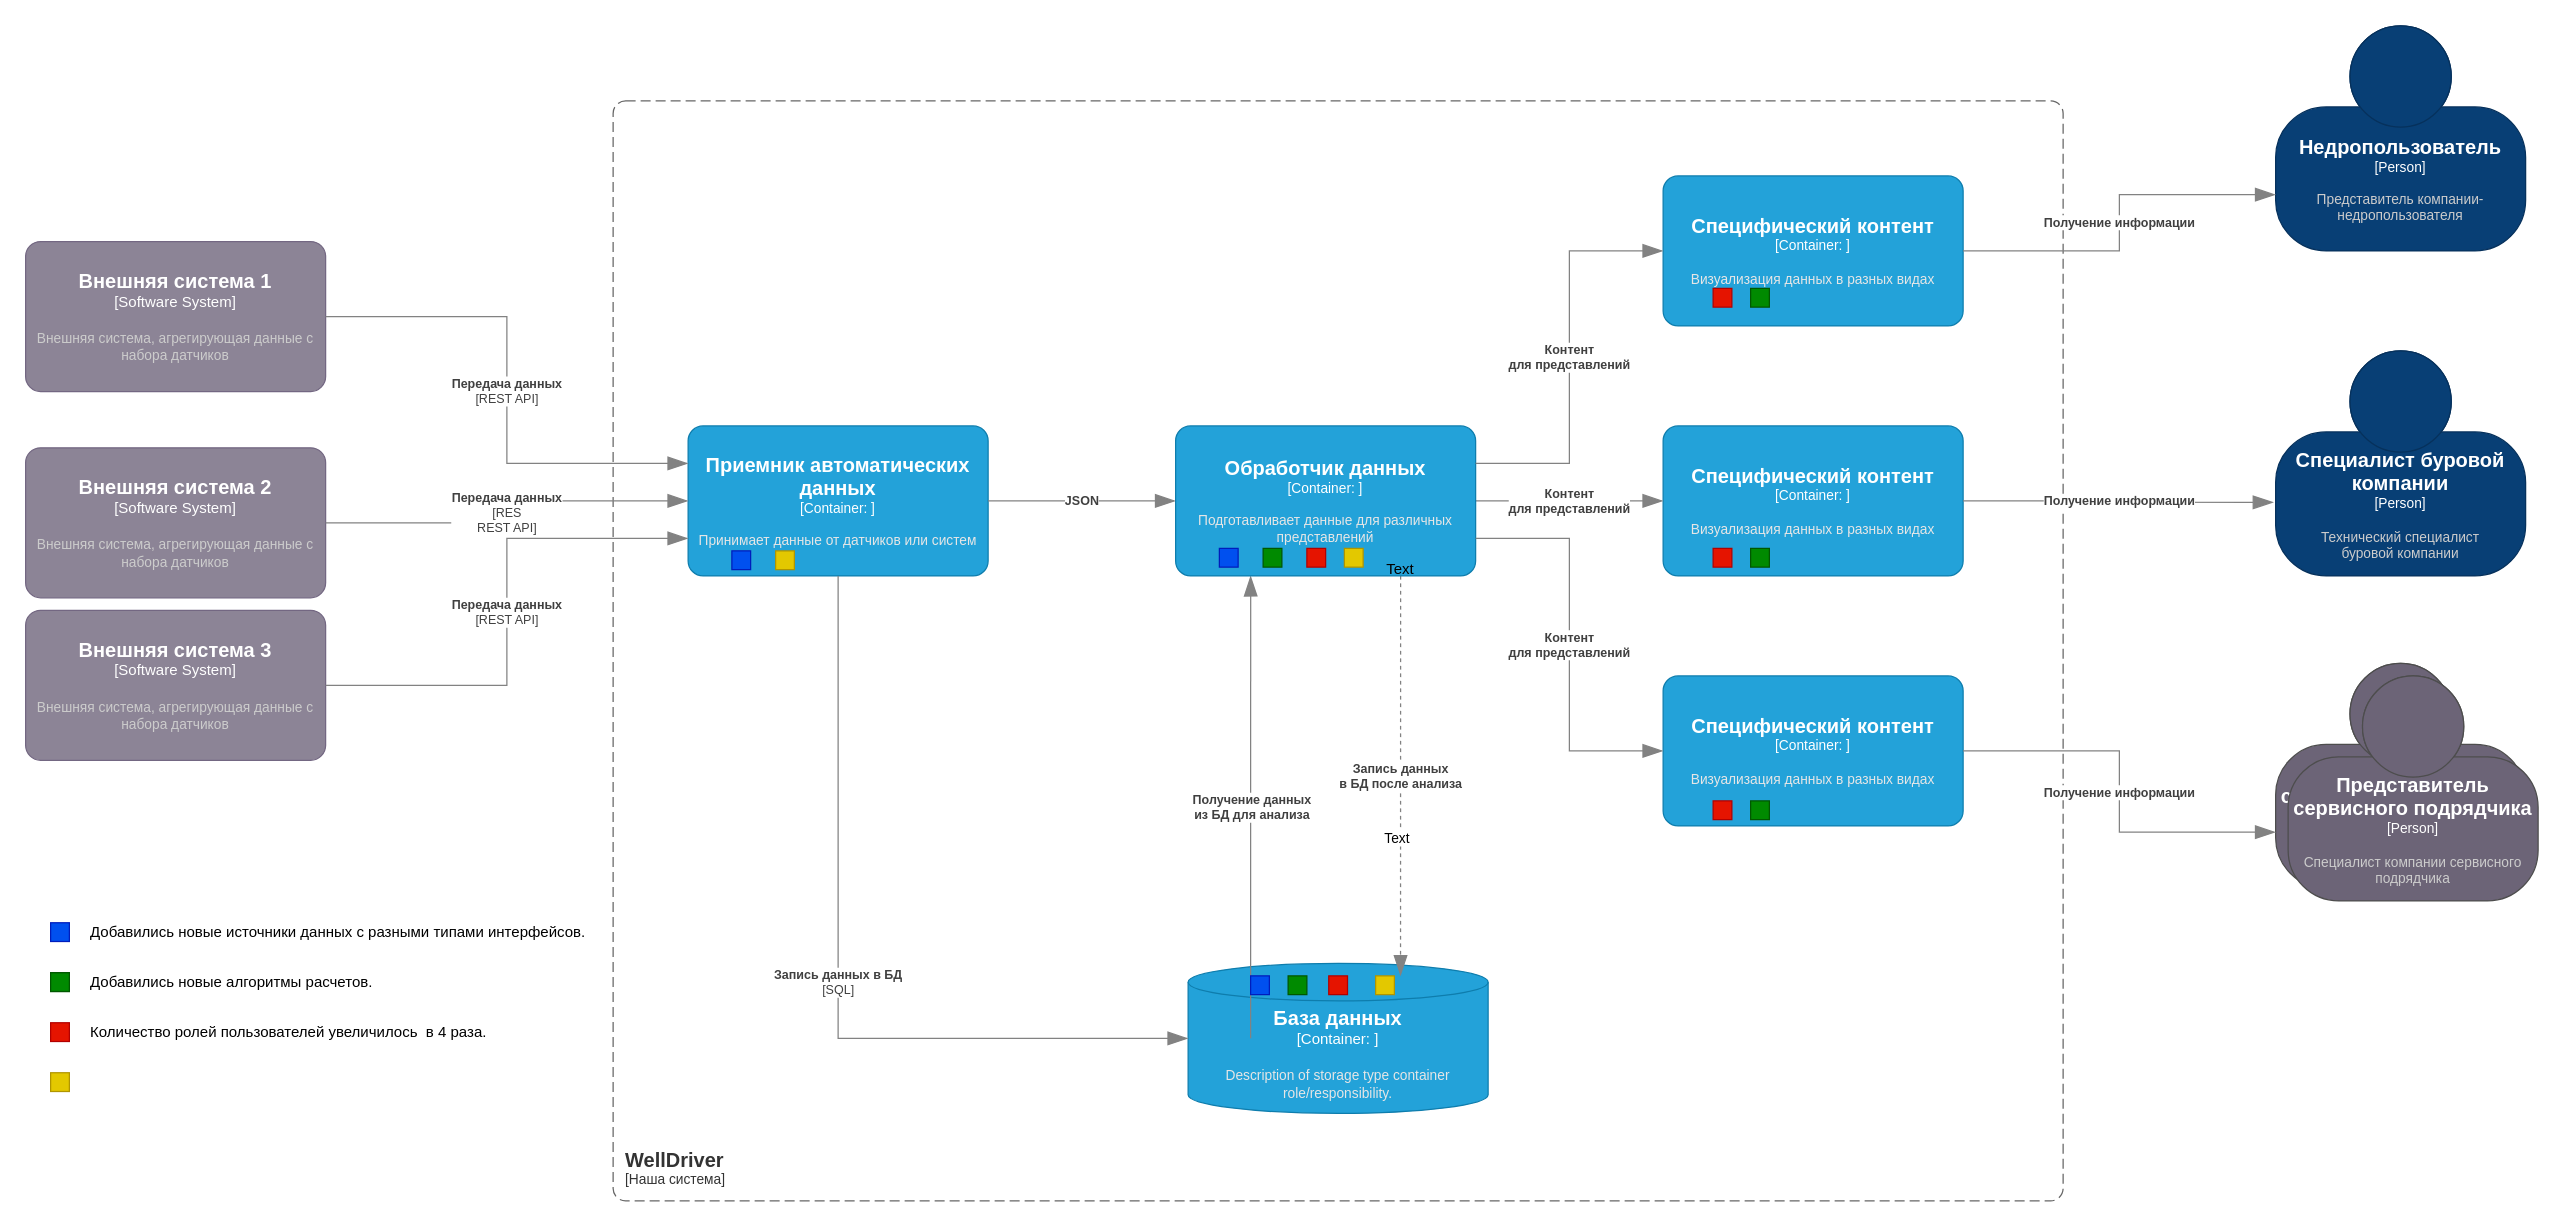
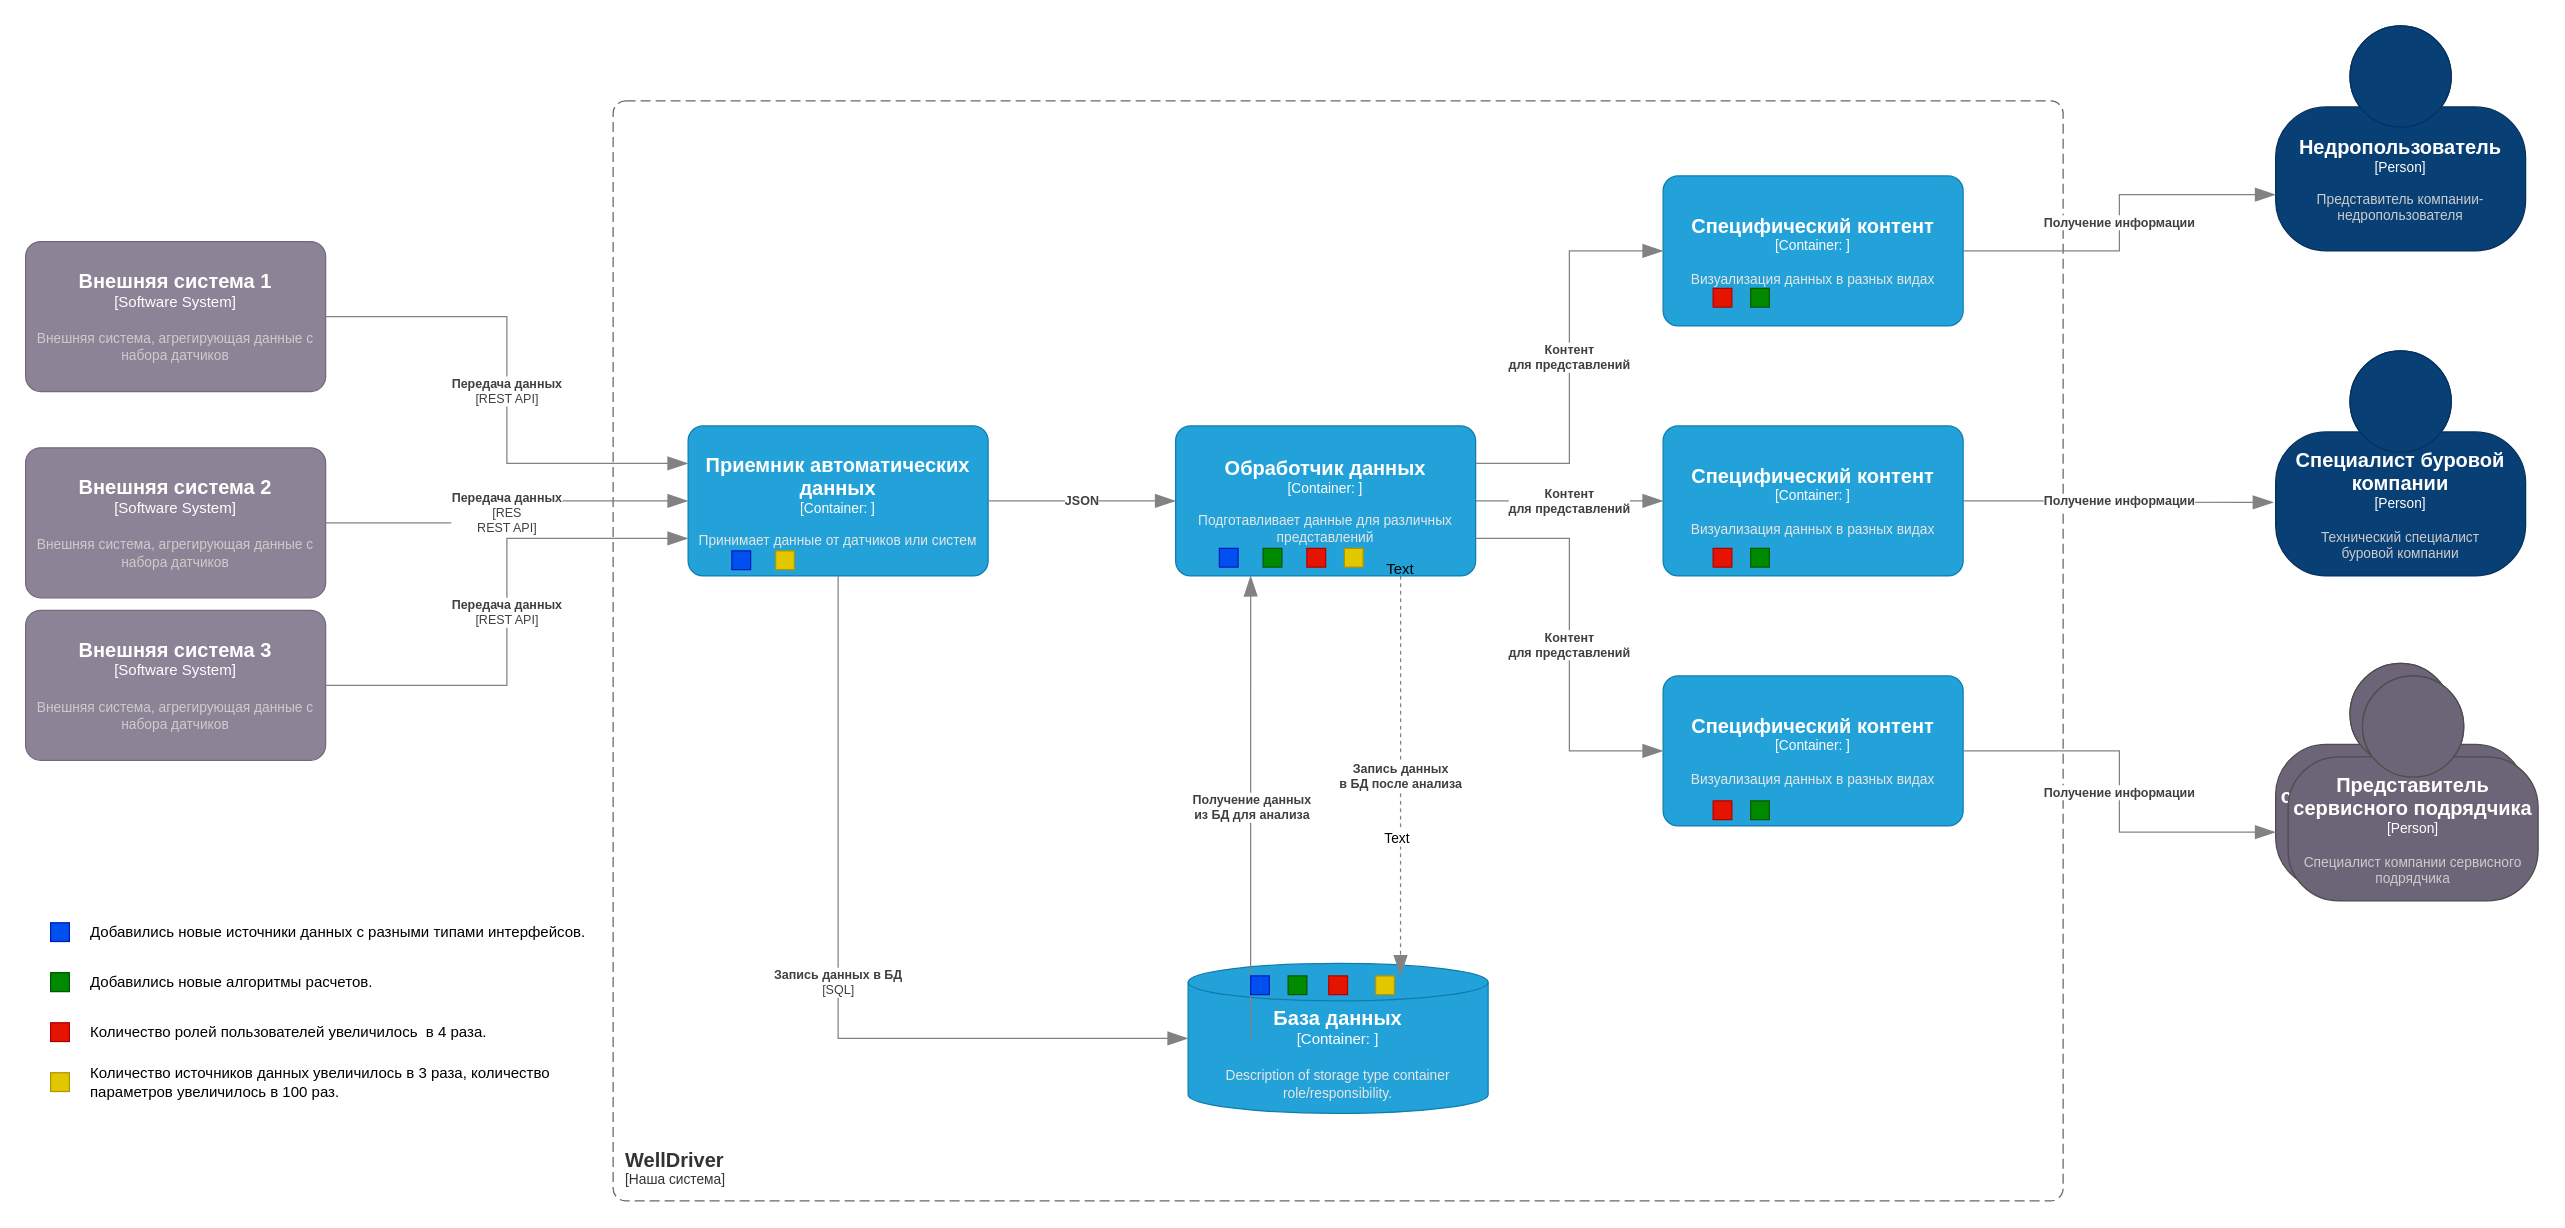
node "Количество источников данных увеличилось в 3 раза, количество параметров увеличилось в 100 раз.": added
